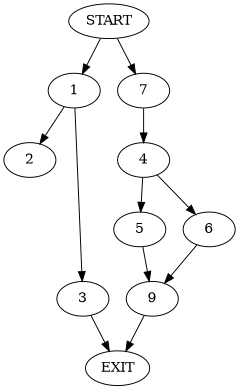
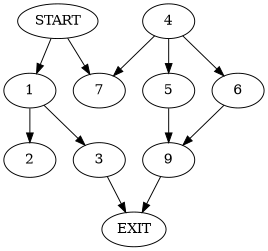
edge "7" -> "4": reversed
